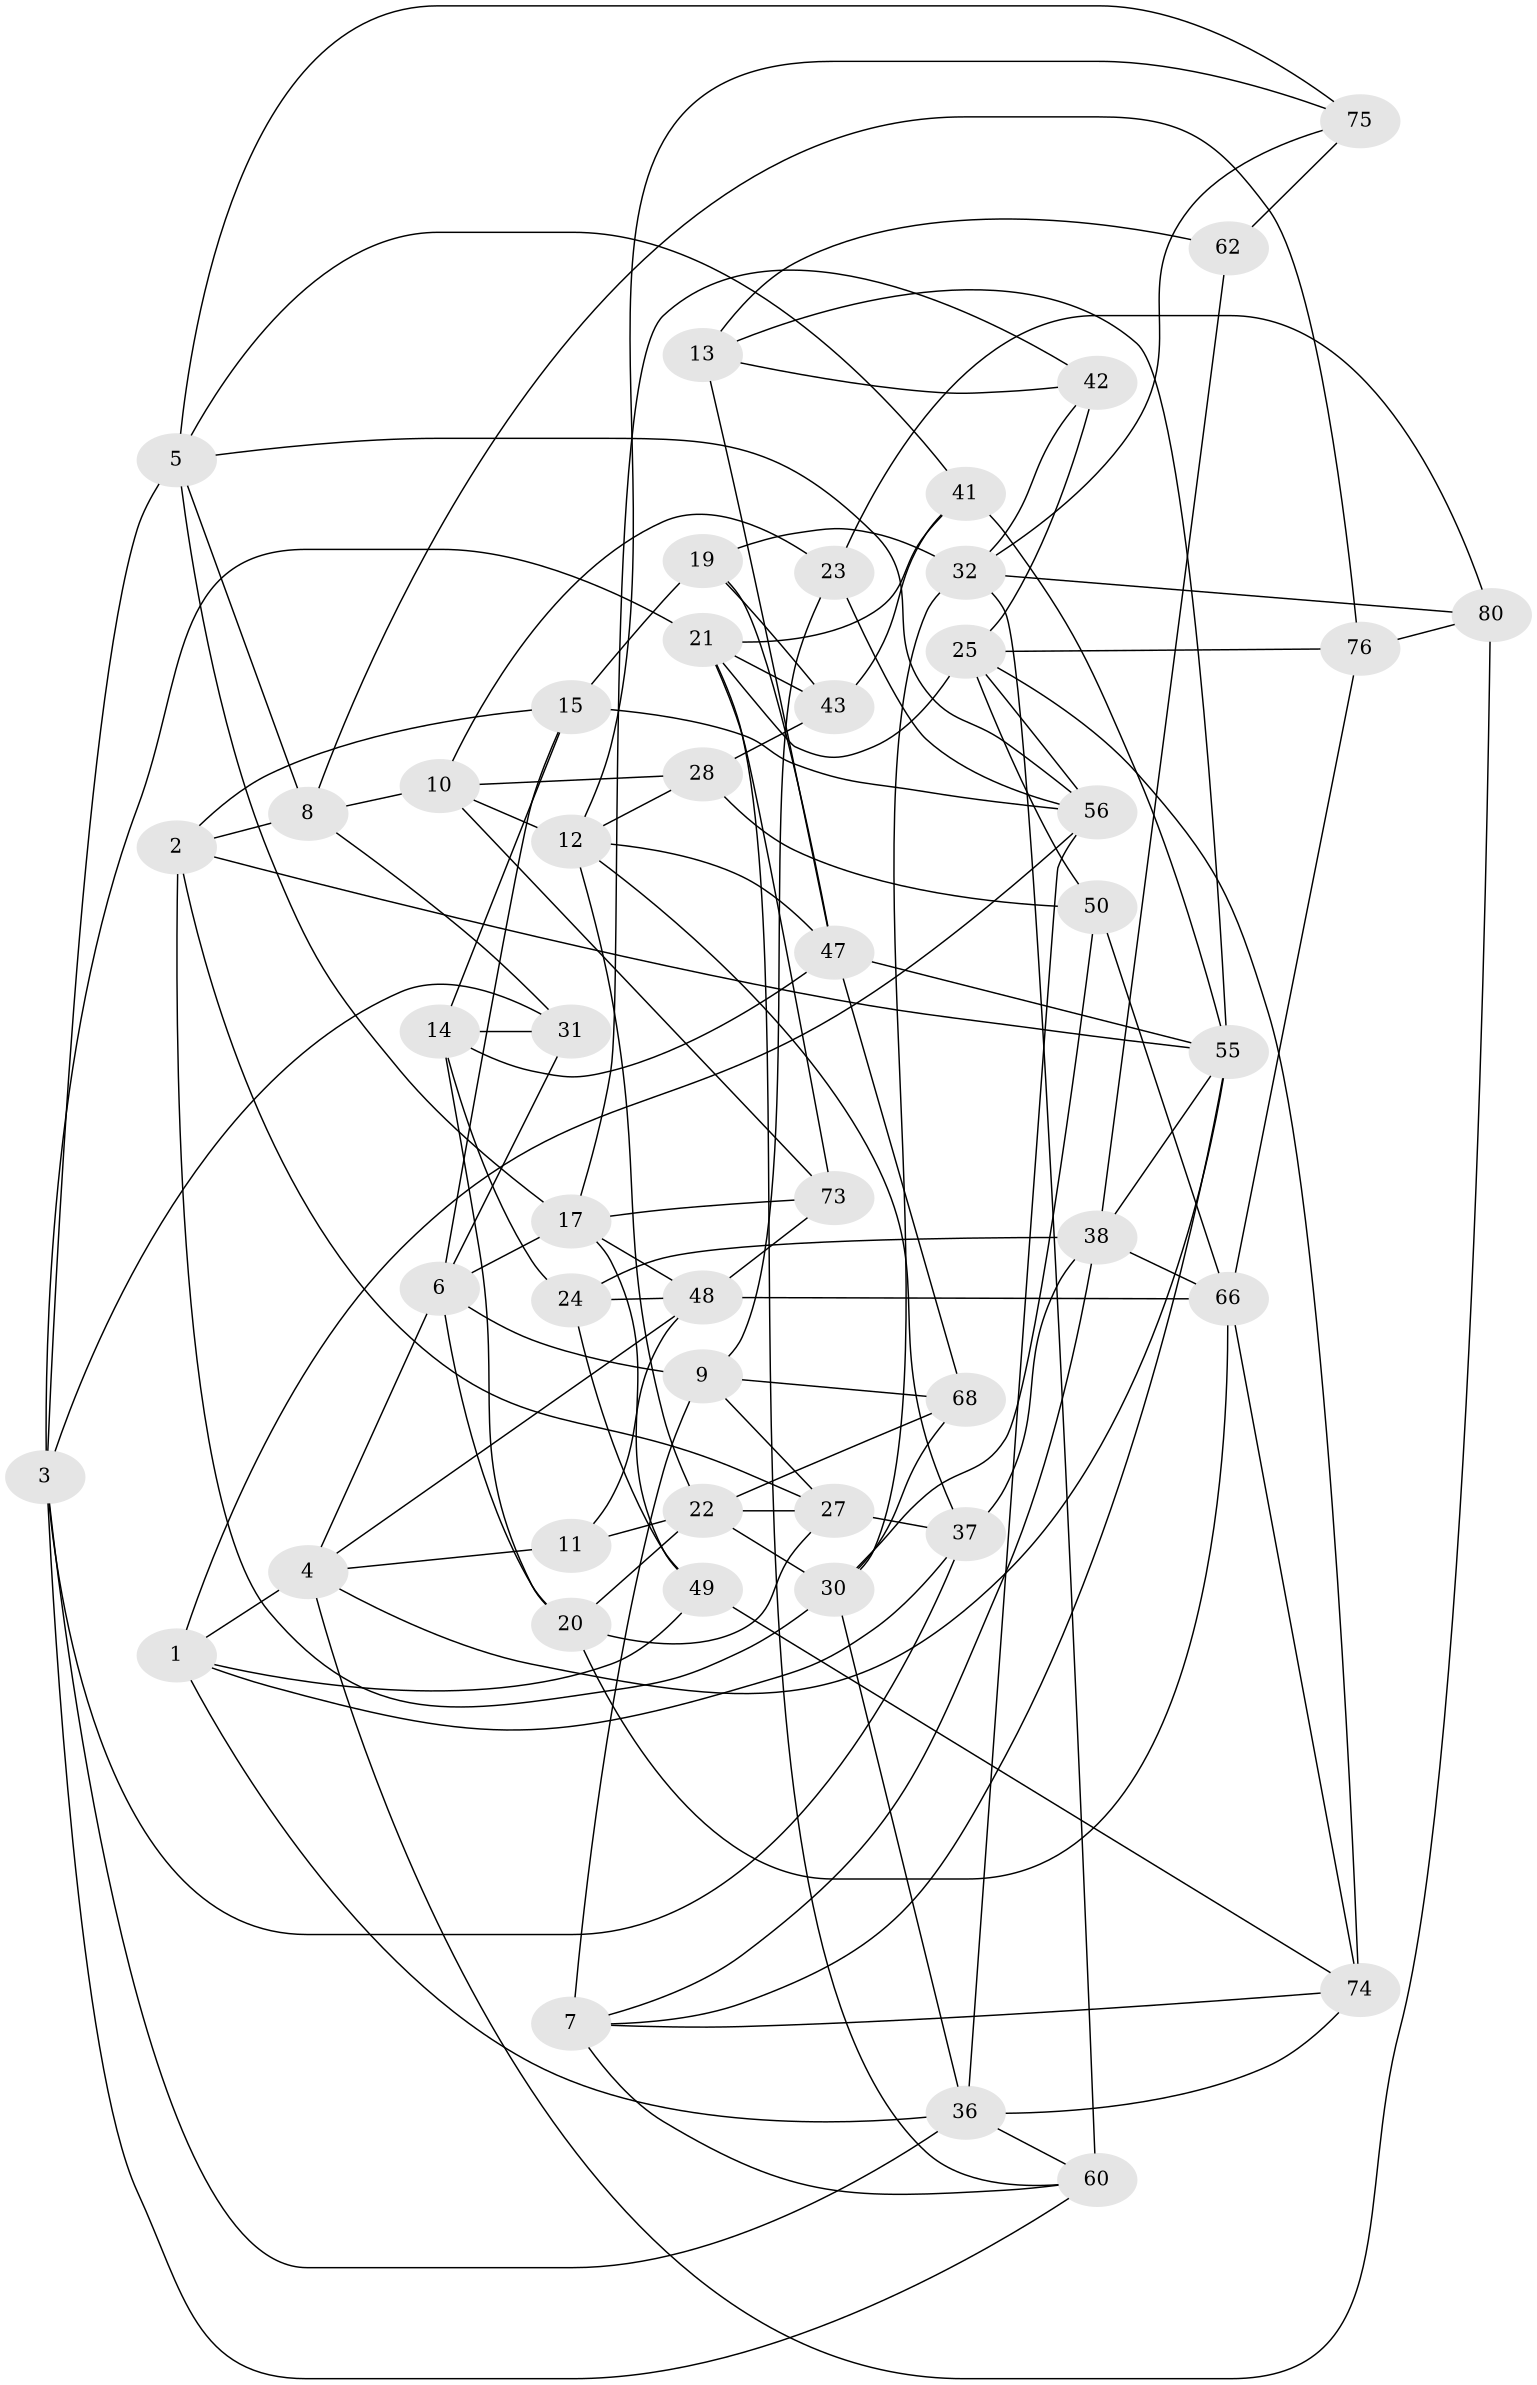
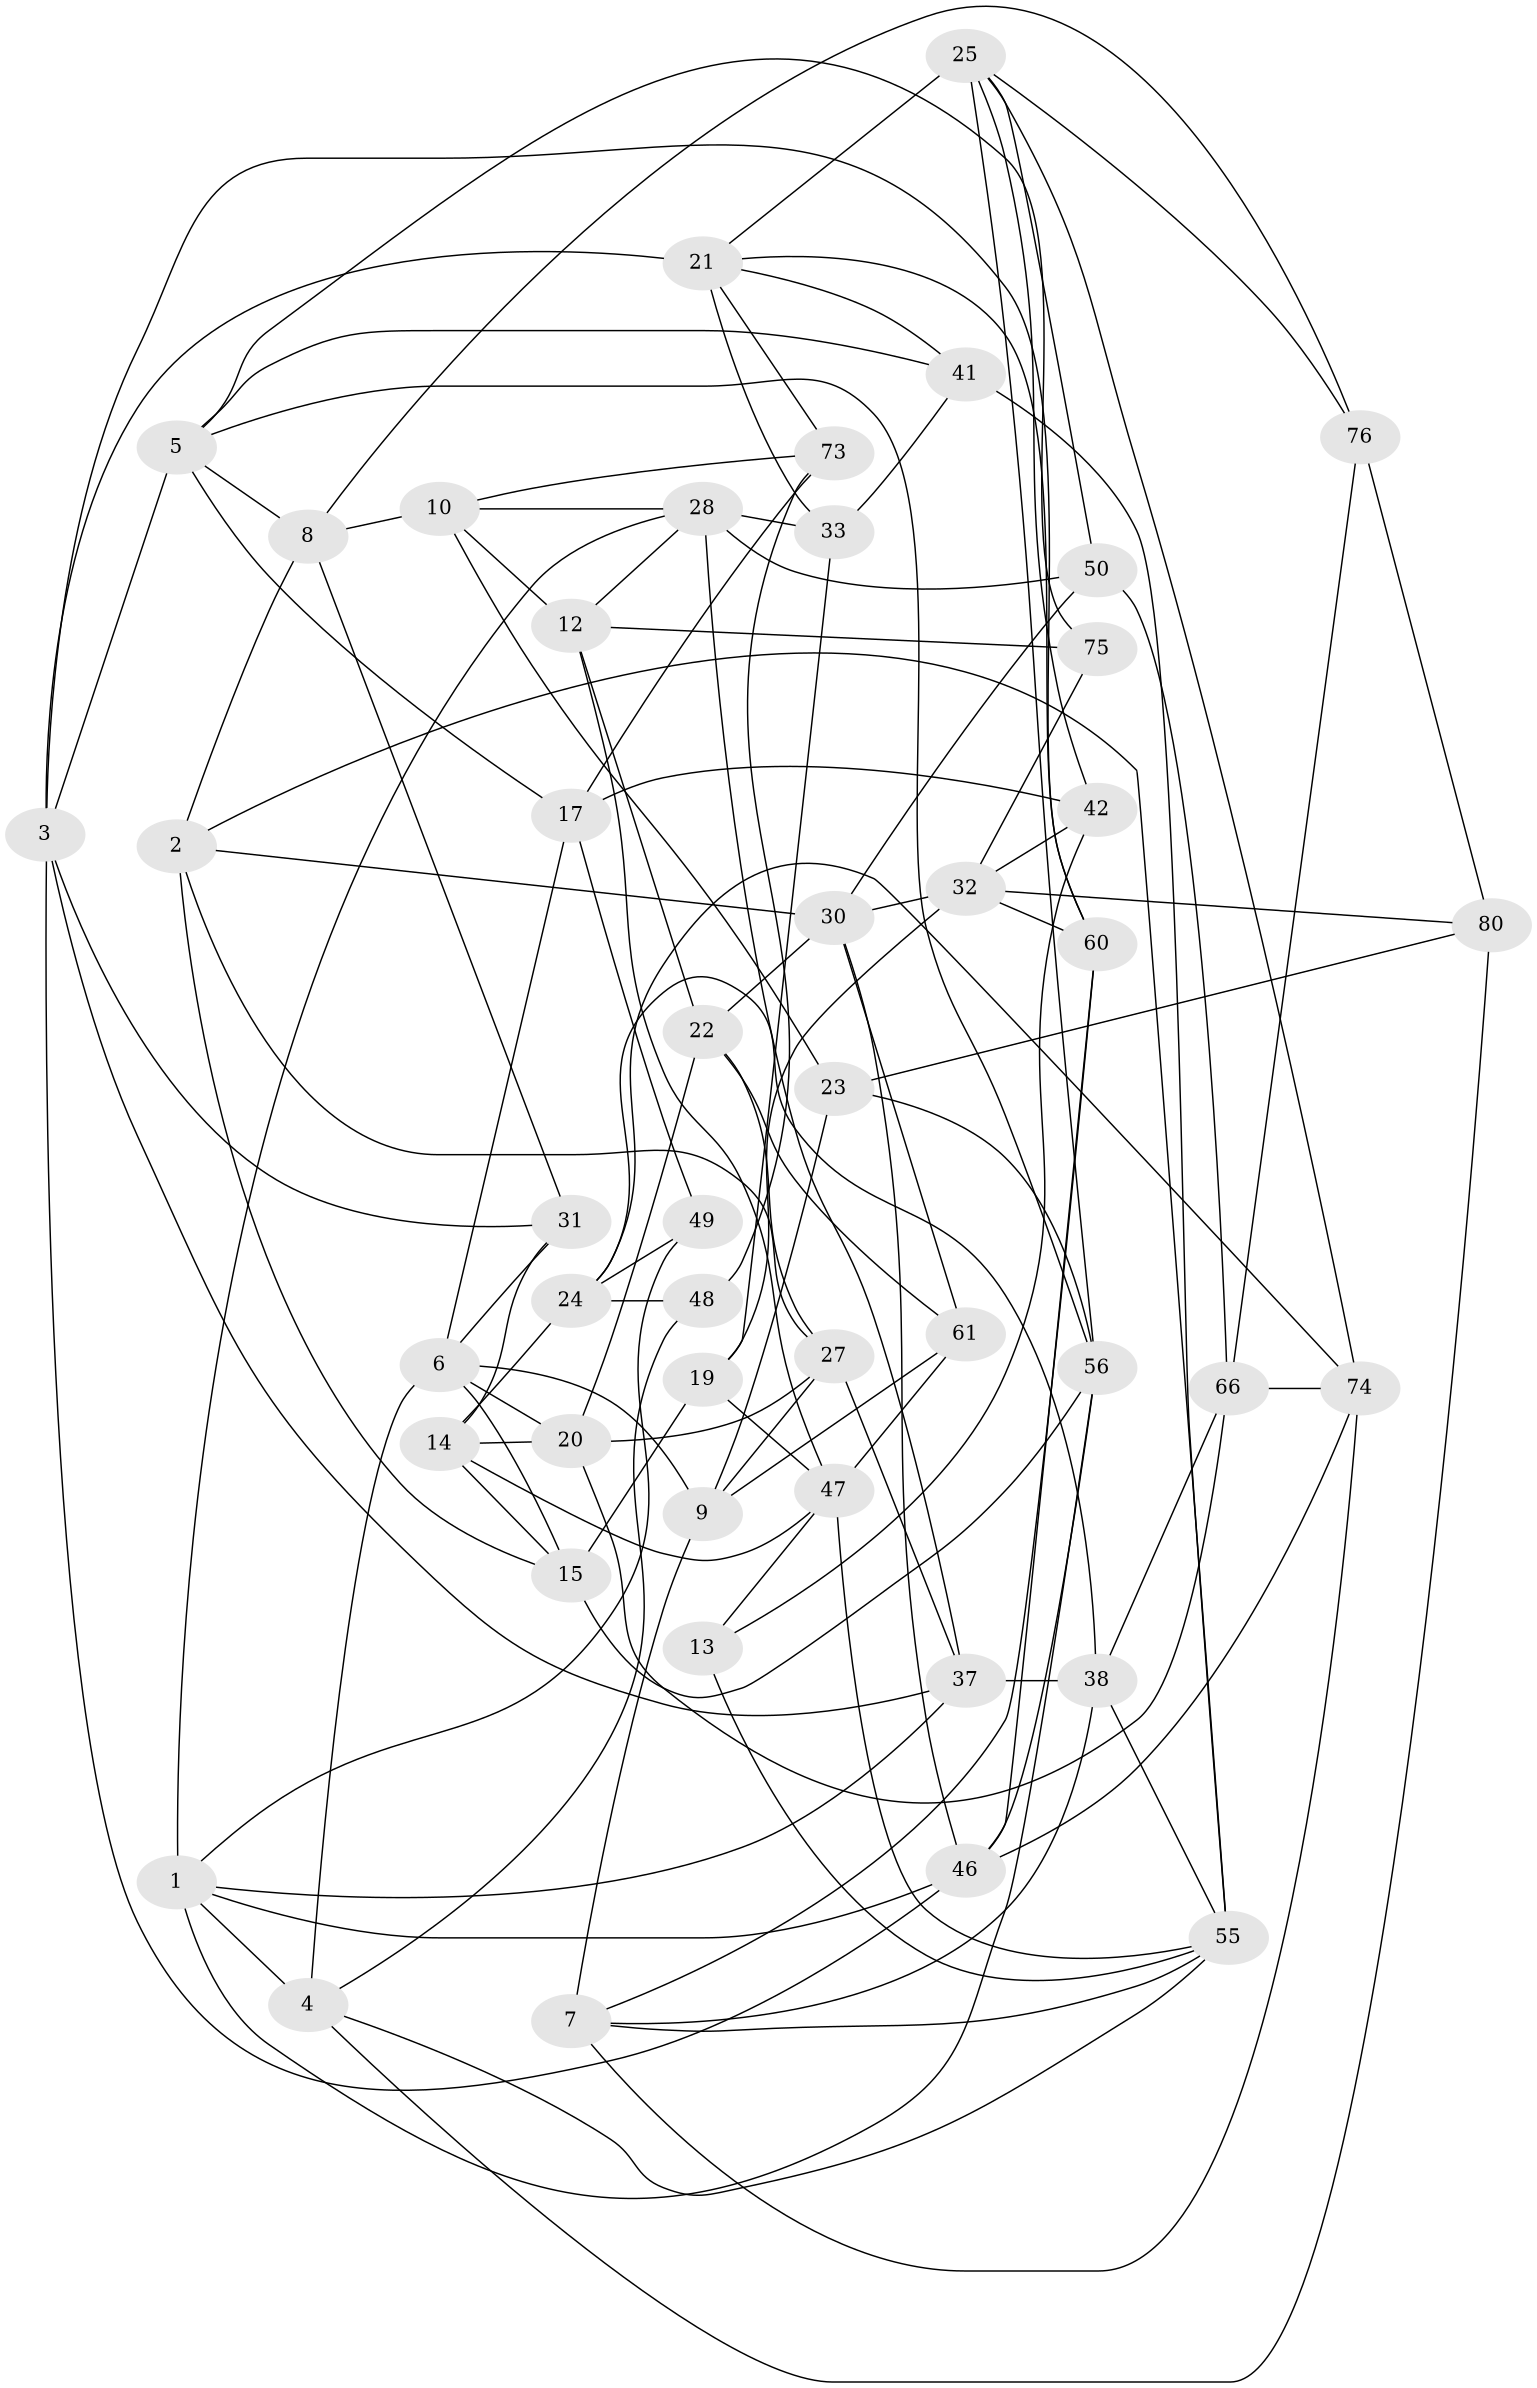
node "62": removed
node "43": label "43" -> "33"
edge "28" -- "1": added
edge "12" -- "37": now "28" -- "37"
edge "17" -- "48": removed
edge "48" -- "66": removed
node "68": label "68" -> "61"
node "11": removed
edge "49" -- "74": now "24" -- "74"
node "36": label "36" -> "46"
